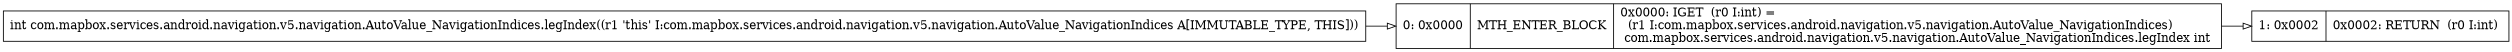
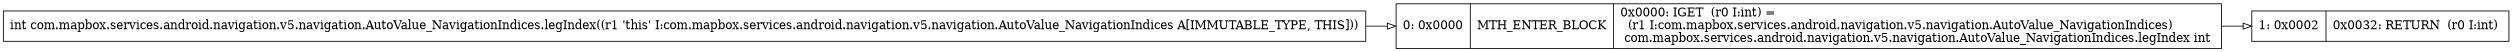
node "1: 0x0002": text "0x0002: RETURN  (r0 I:int)" -> "0x0032: RETURN  (r0 I:int)"
